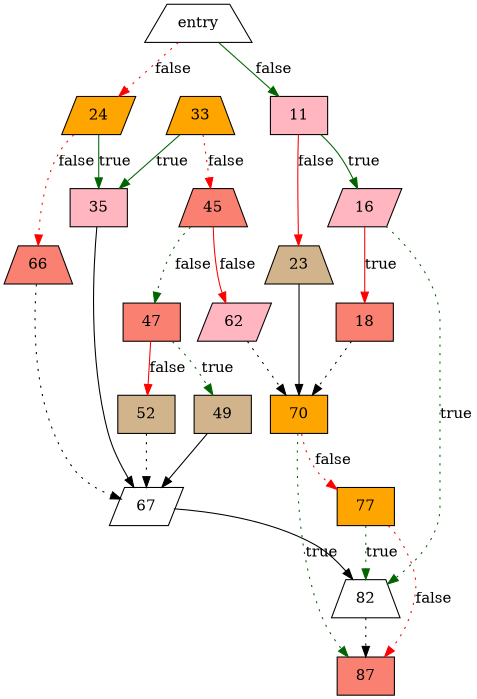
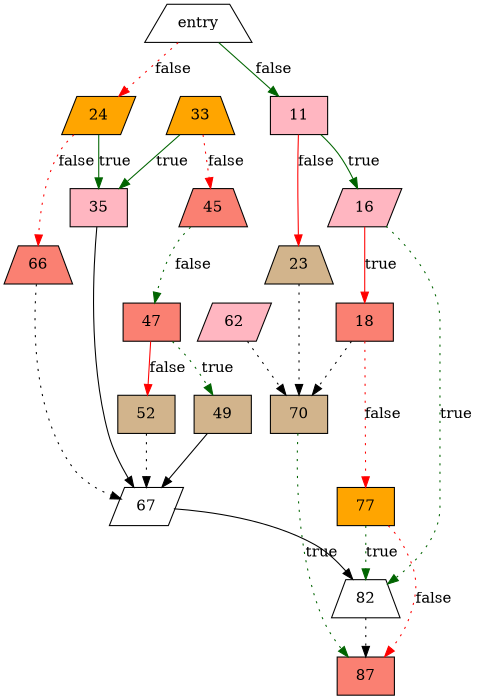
edge "45" -> "62": removed, label "false"
edge "23" -> "70": style solid -> dotted
node "70": fillcolor orange -> tan
edge "70" -> "77": now "18" -> "77"
